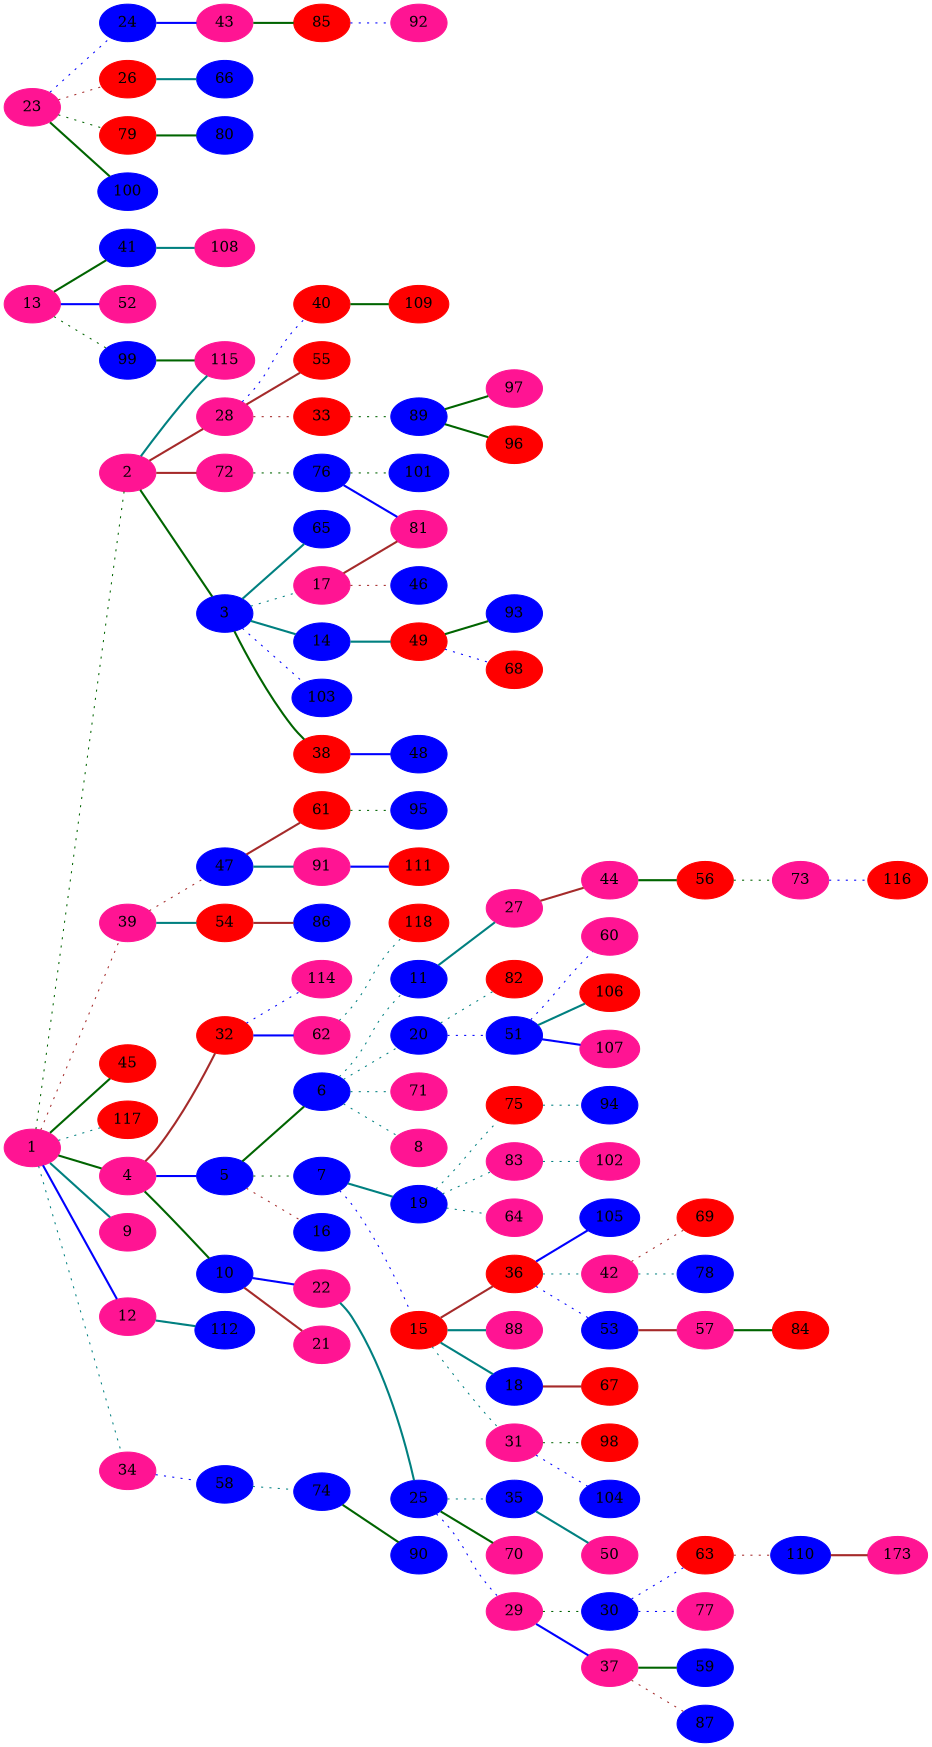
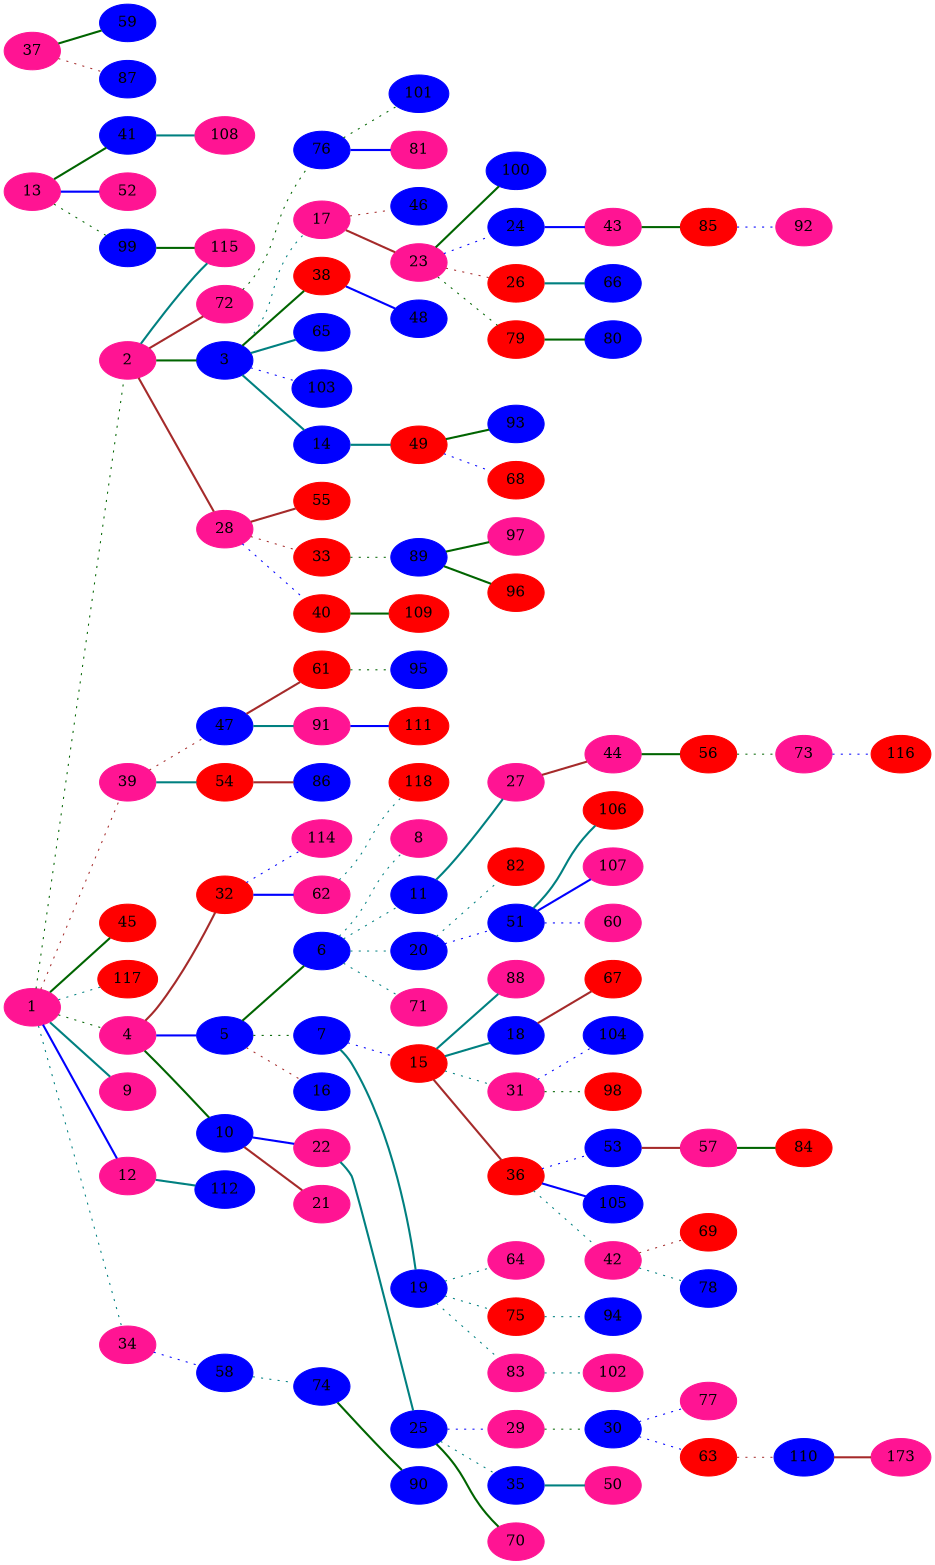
edge "81" -- "17": now "23" -- "17"
edge "1" -- "4": style bold -> dotted
edge "29" -- "37": removed
